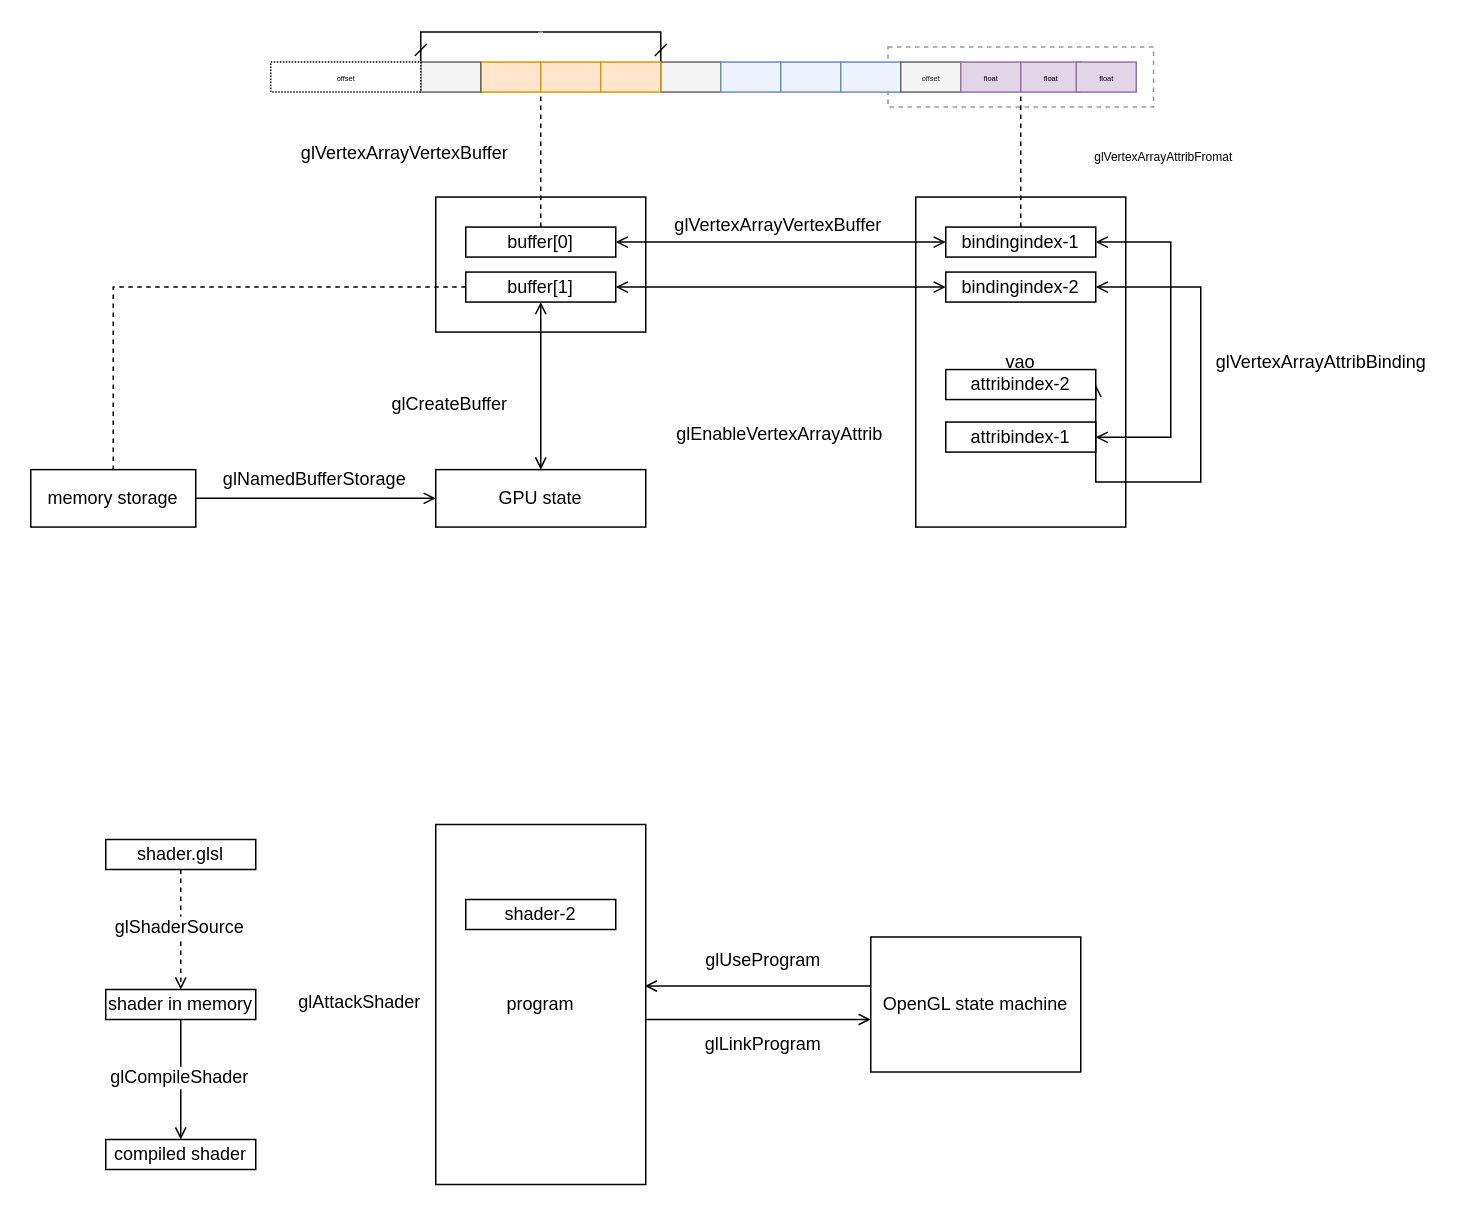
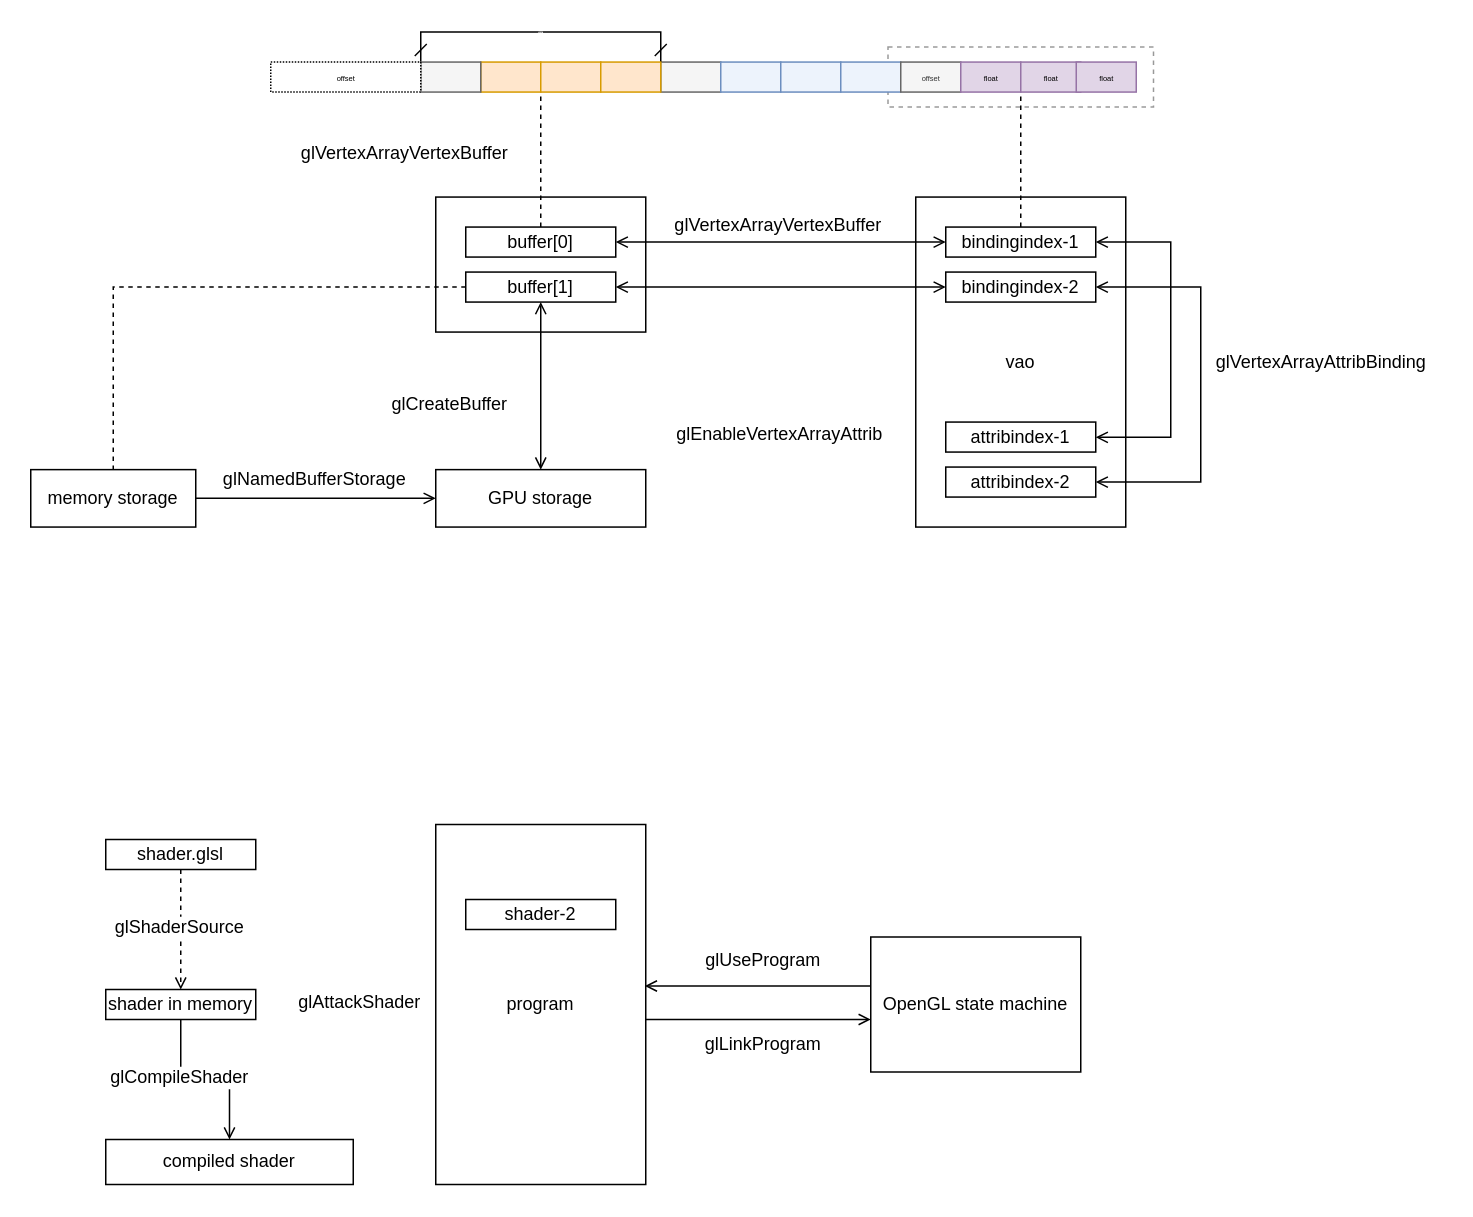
node "glVertexArrayAttribFromat": removed
node "attribindex-2": moved (1021, 384) -> (1021, 482)
node "GPU state": label "GPU state" -> "GPU storage"
node "compiled shader": size 150x30 -> 248x45
